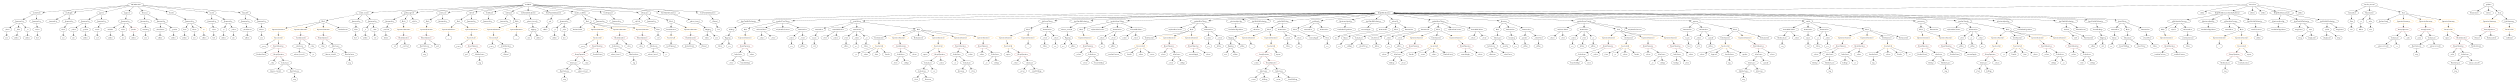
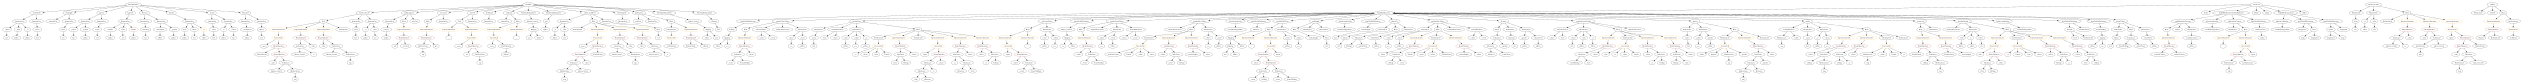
node "assert": added
